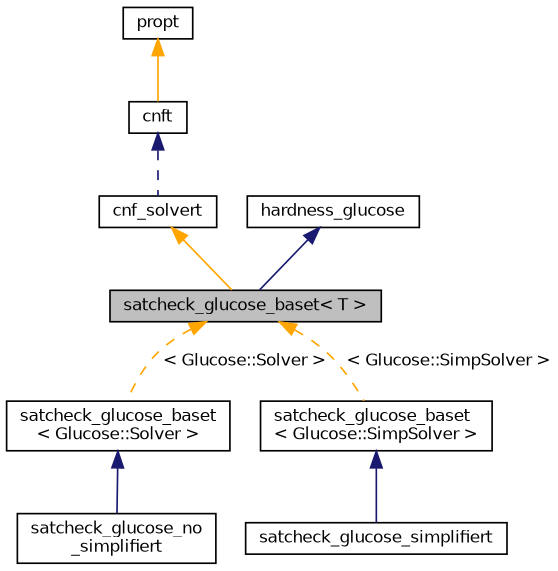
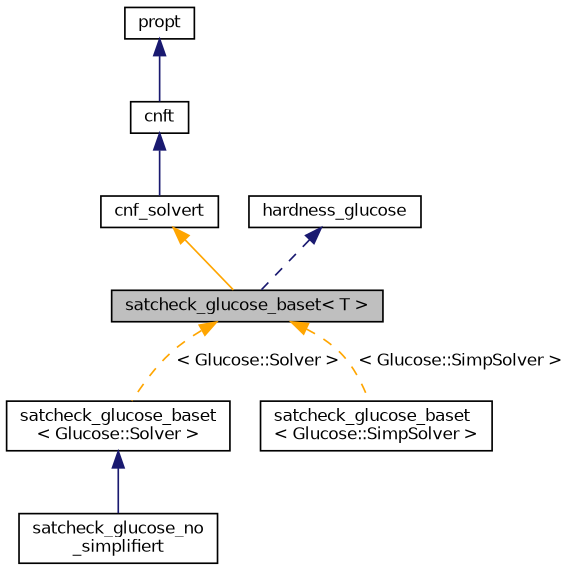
edge "cnft" -> "propt": color orange -> midnightblue
edge "cnf_solvert" -> "cnft": style dashed -> solid
edge "satcheck_glucose_baset< T >" -> "hardness_glucose": style solid -> dashed
node "satcheck_glucose_simplifiert": removed
